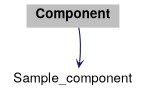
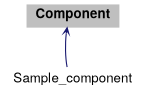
edge "Component" -> "Sample_component": reversed
